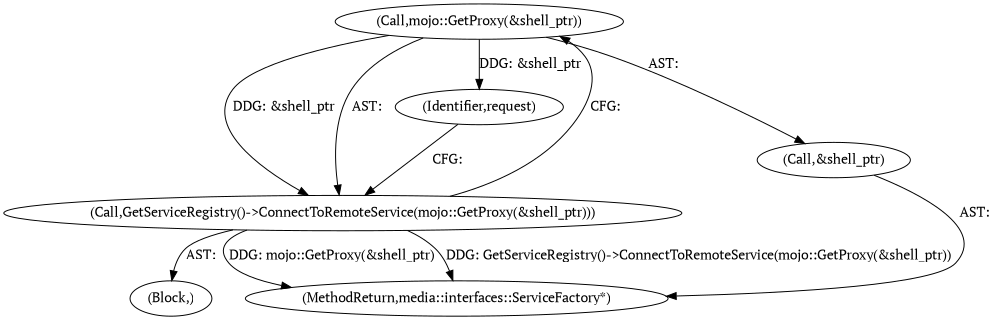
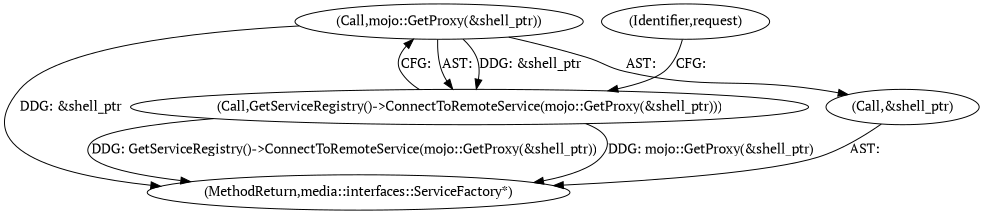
edge "(Call,mojo::GetProxy(&shell_ptr))" -> "(Identifier,request)": now "(Call,mojo::GetProxy(&shell_ptr))" -> "(MethodReturn,media::interfaces::ServiceFactory*)"
node "(Block,)": removed
